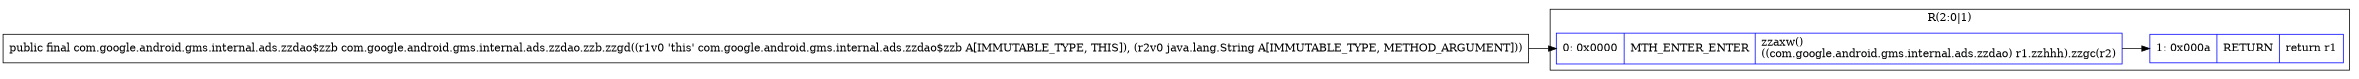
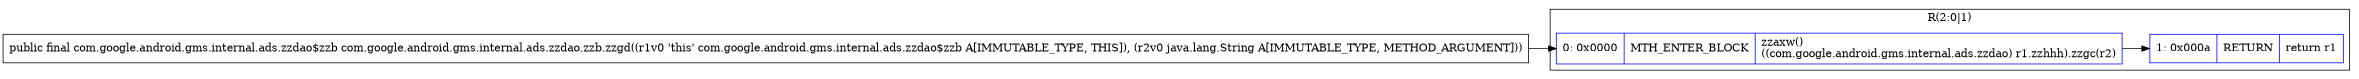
node "0: 0x0000": text "MTH_ENTER_ENTER" -> "MTH_ENTER_BLOCK"
